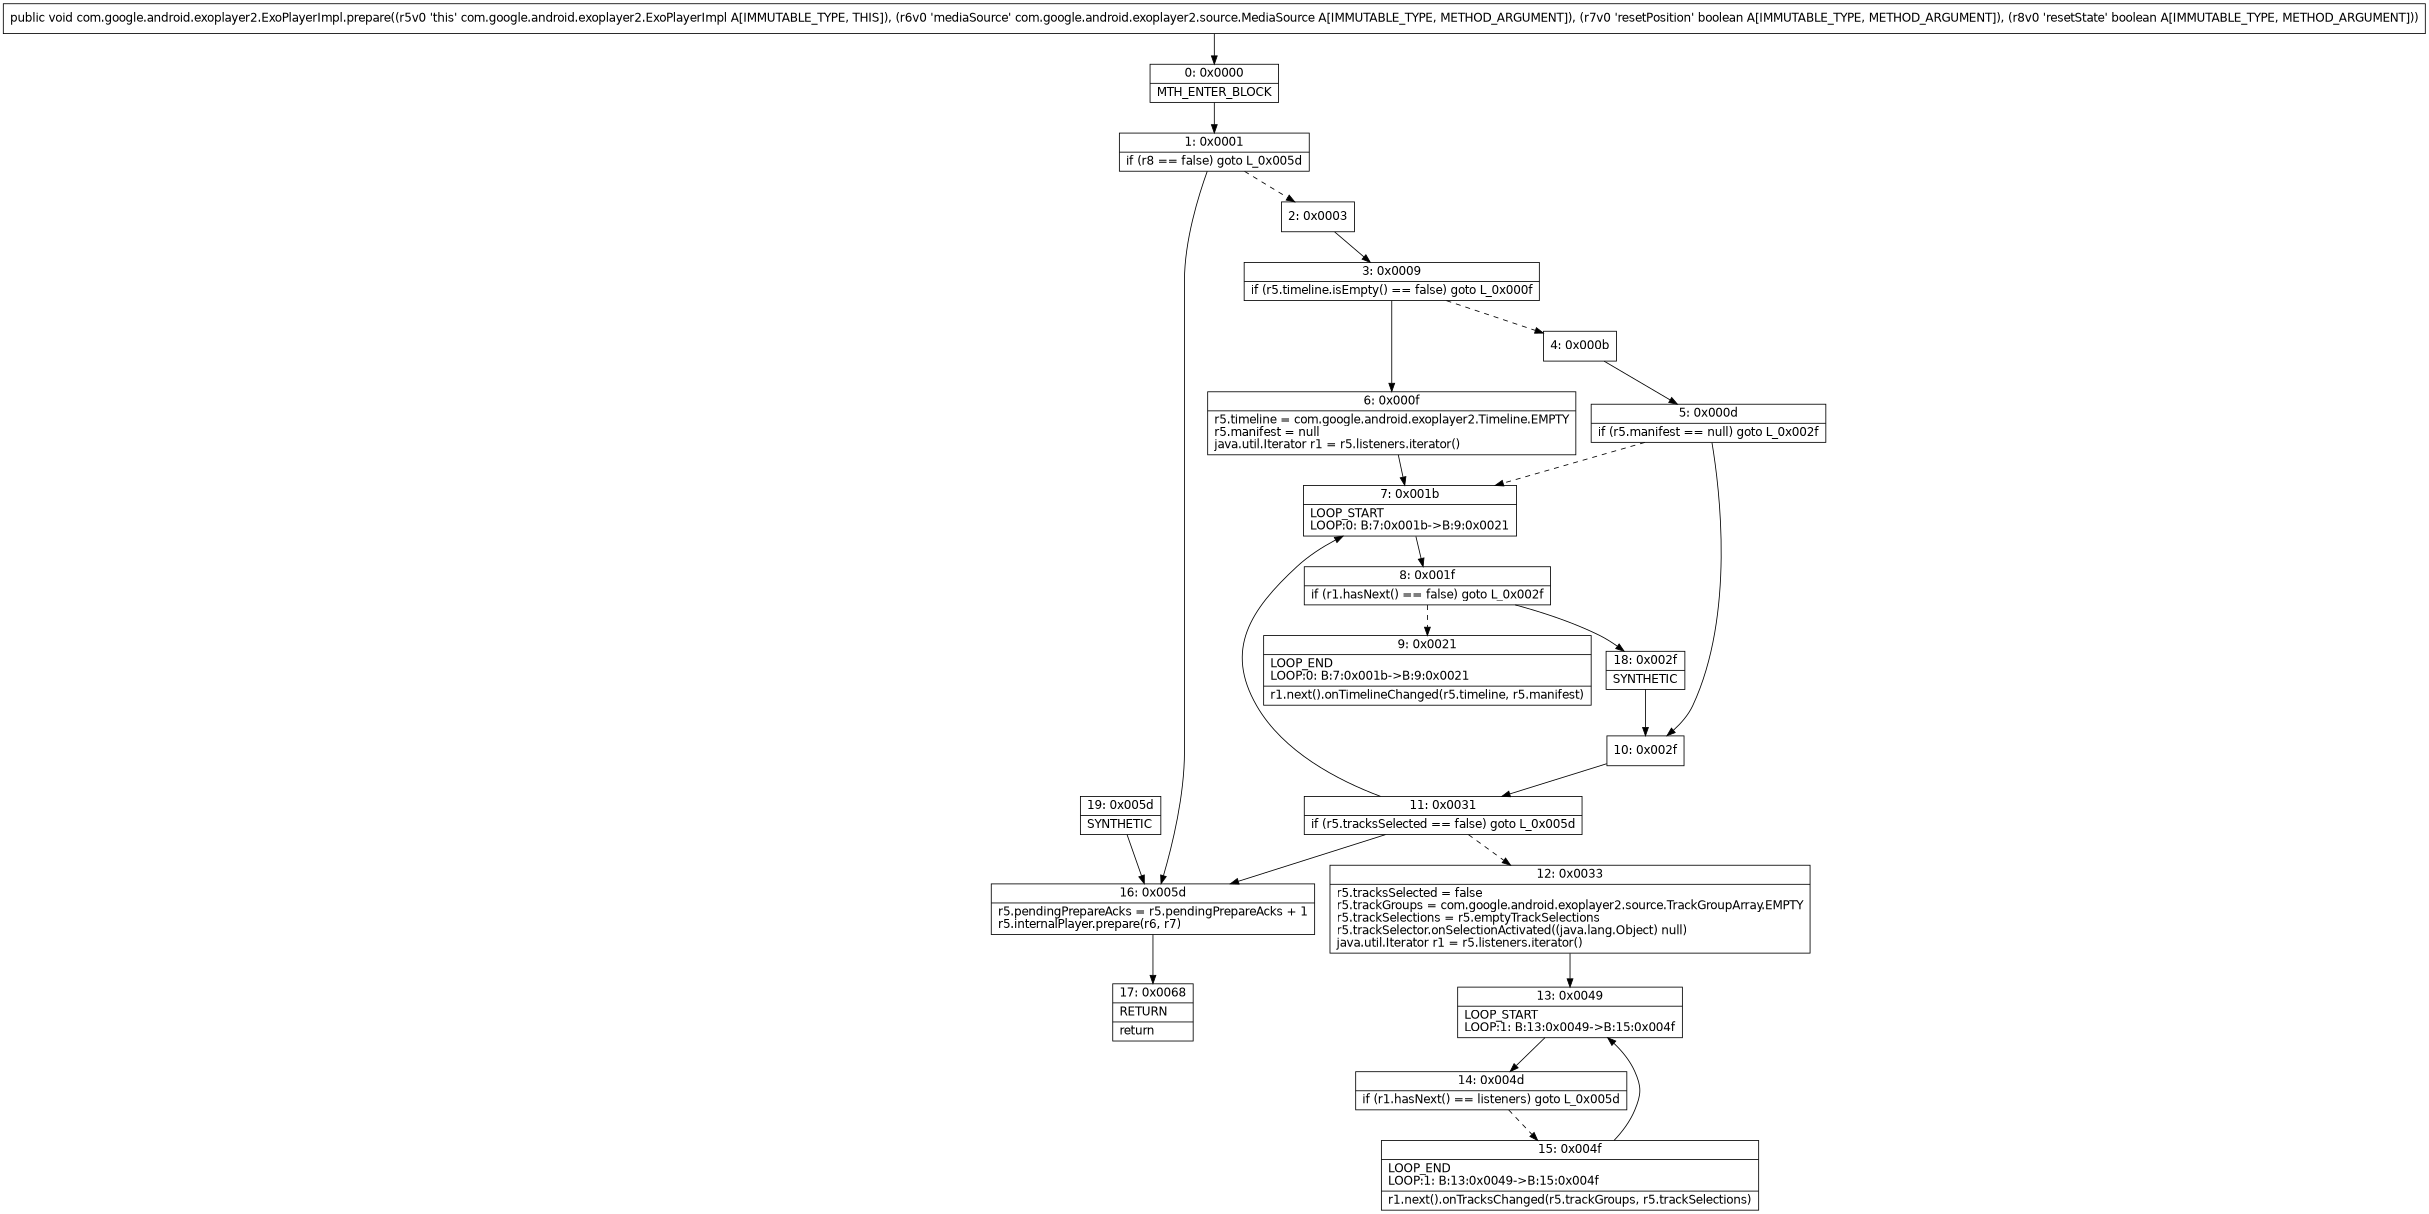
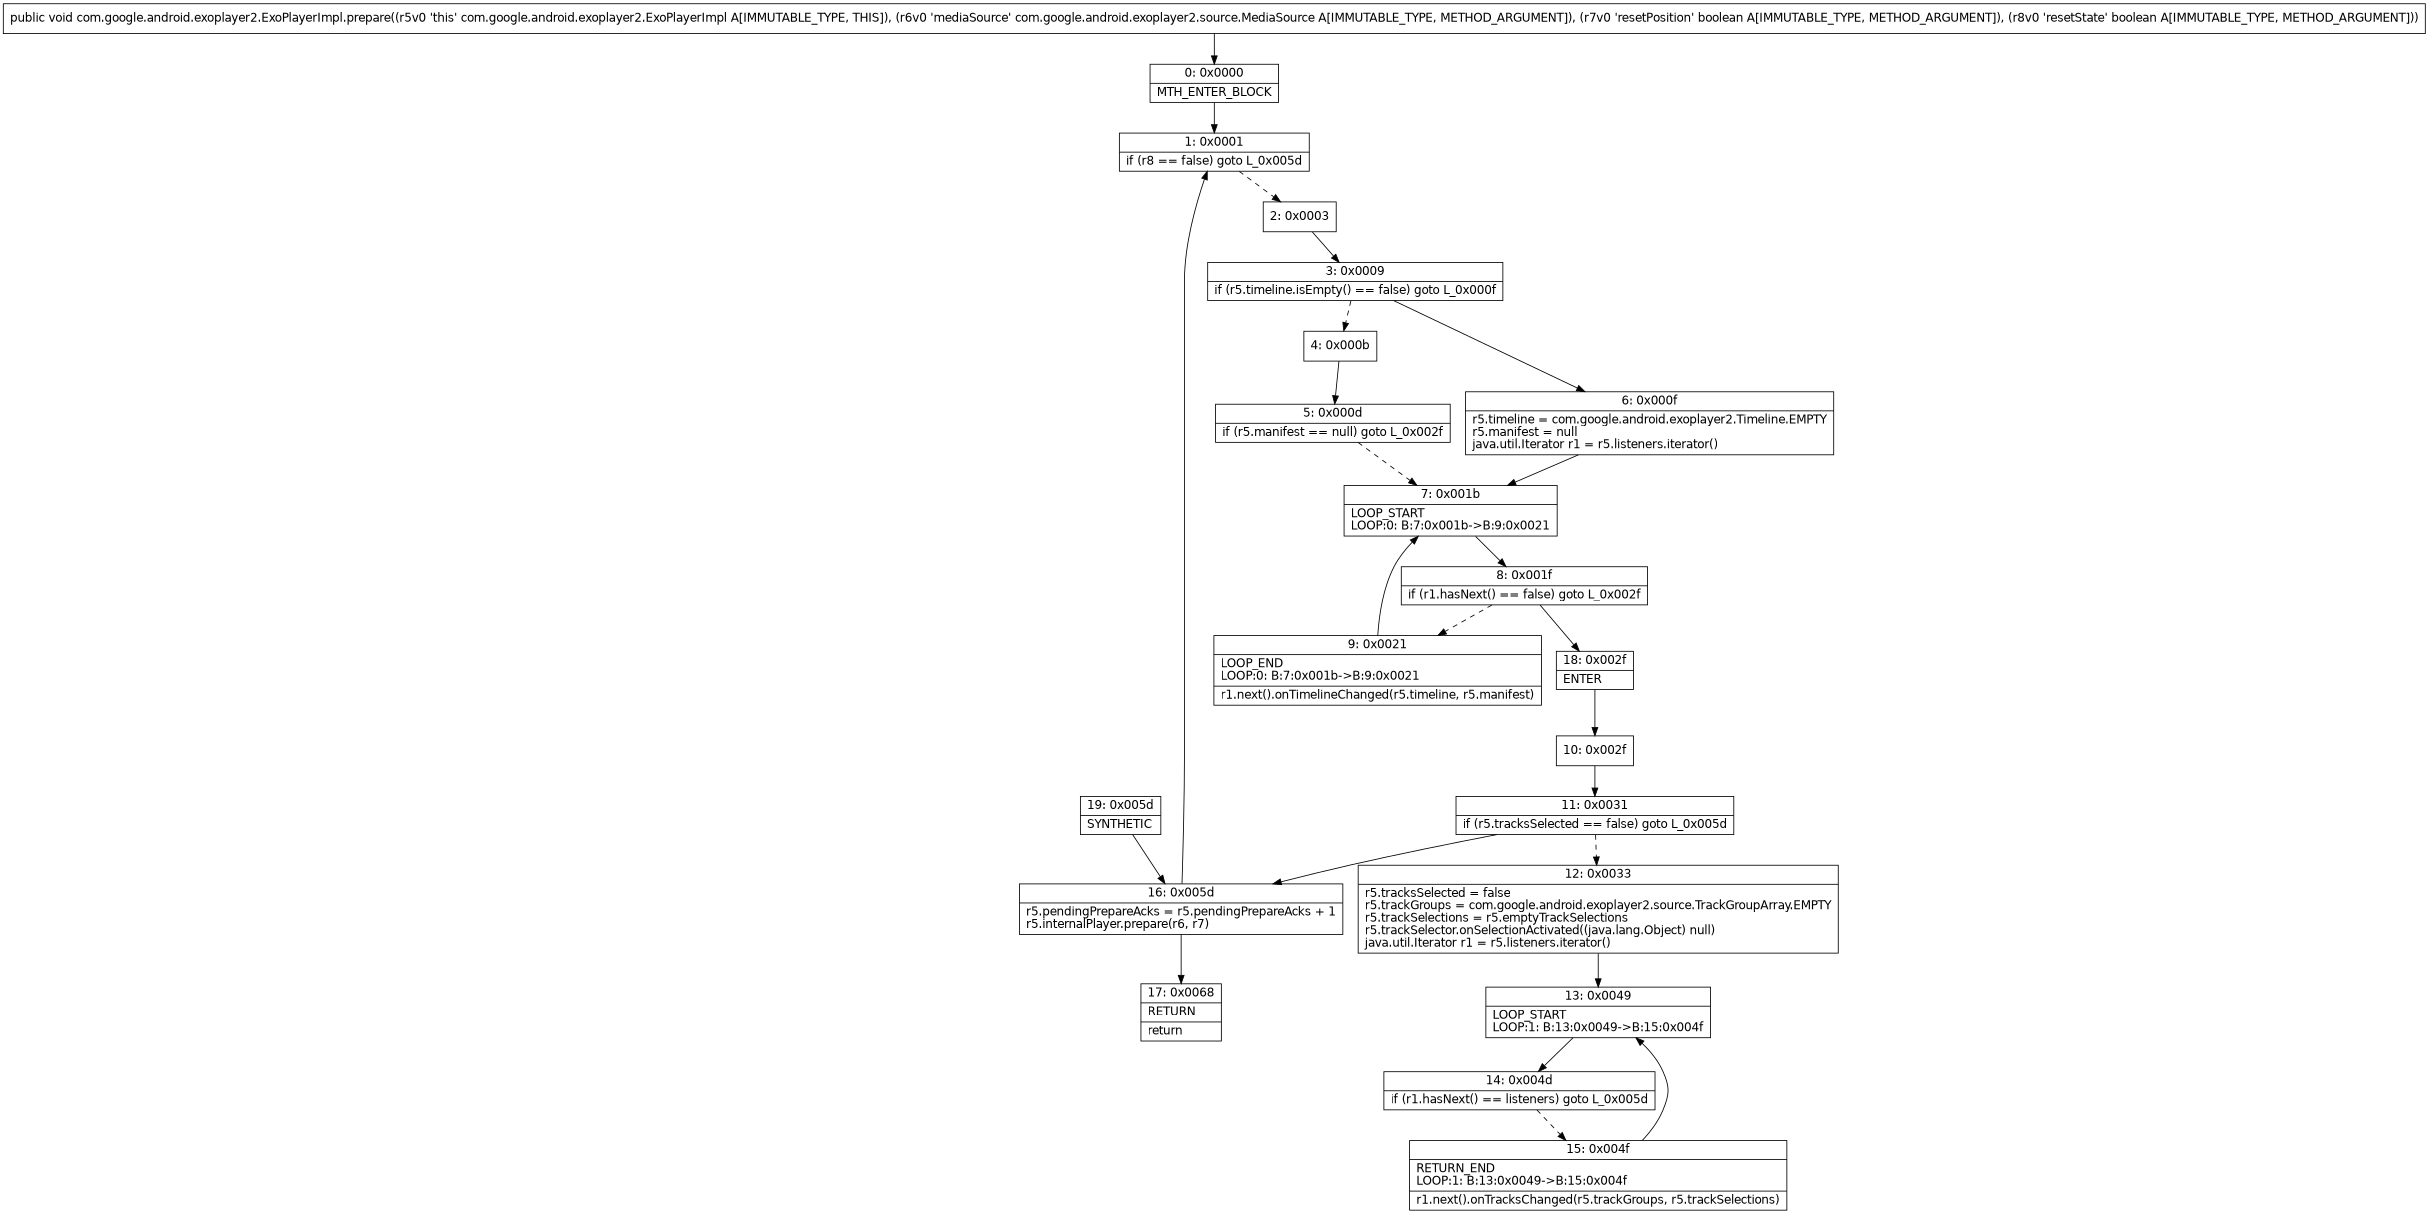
edge "1: 0x0001" -> "16: 0x005d": reversed
edge "5: 0x000d" -> "10: 0x002f": removed
node "18: 0x002f": text "SYNTHETIC" -> "ENTER"
edge "11: 0x0031" -> "7: 0x001b": now "9: 0x0021" -> "7: 0x001b"
node "15: 0x004f": text "LOOP_END" -> "RETURN_END"
